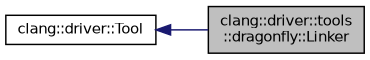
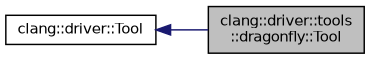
node "clang::driver::tools ::dragonfly::Linker": label "clang::driver::tools ::dragonfly::Linker" -> "clang::driver::tools ::dragonfly::Tool"
